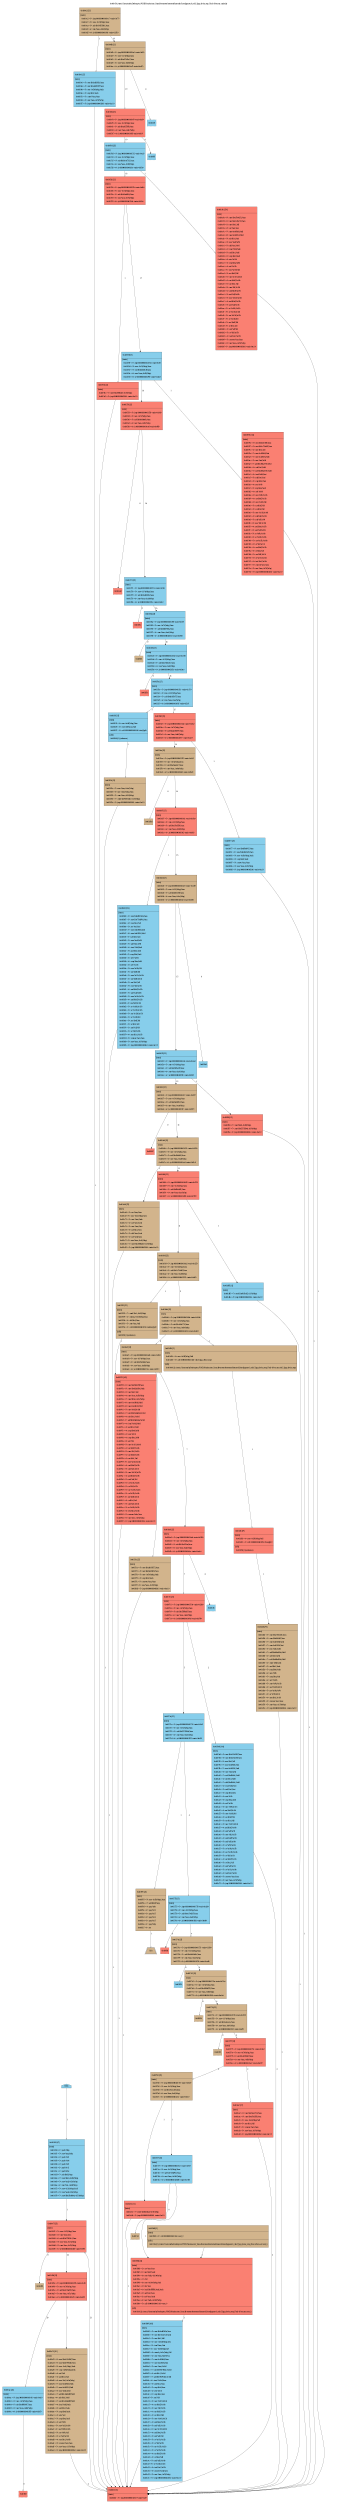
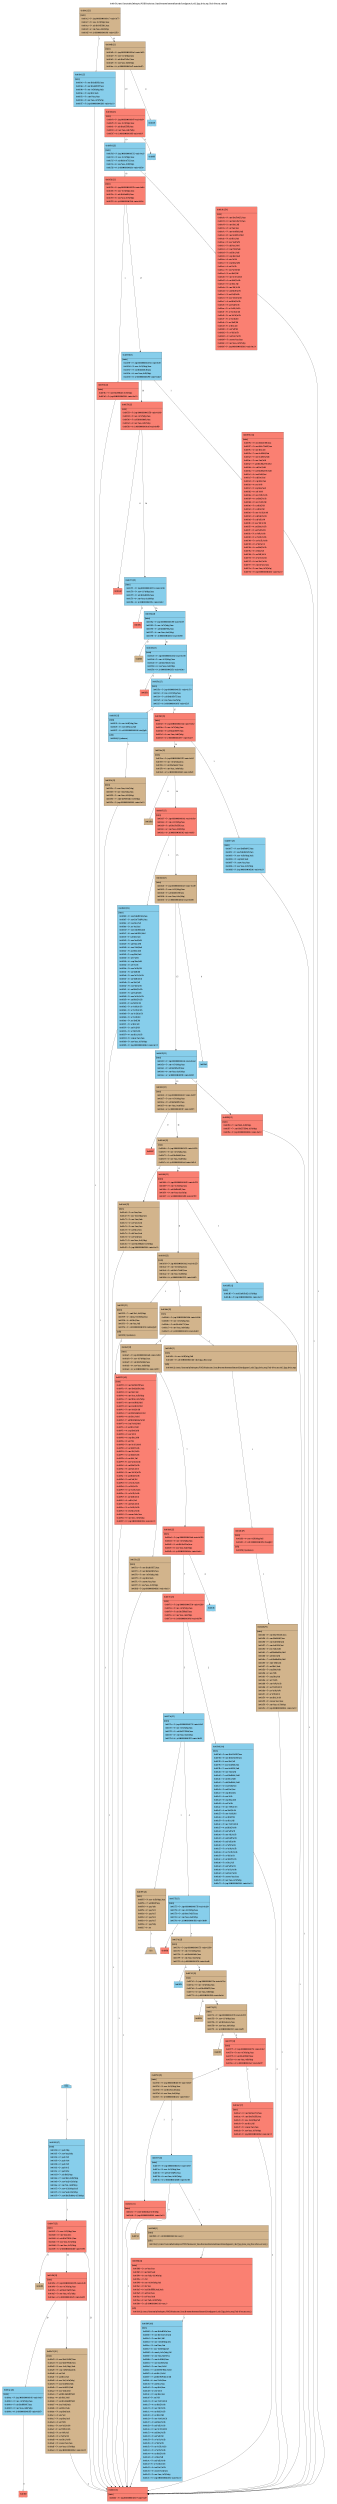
edge "0x4017c9 [25]" -> "0x401b8d [44]": now "0x4017c9 [25]" -> "0x401b88 [5]"
